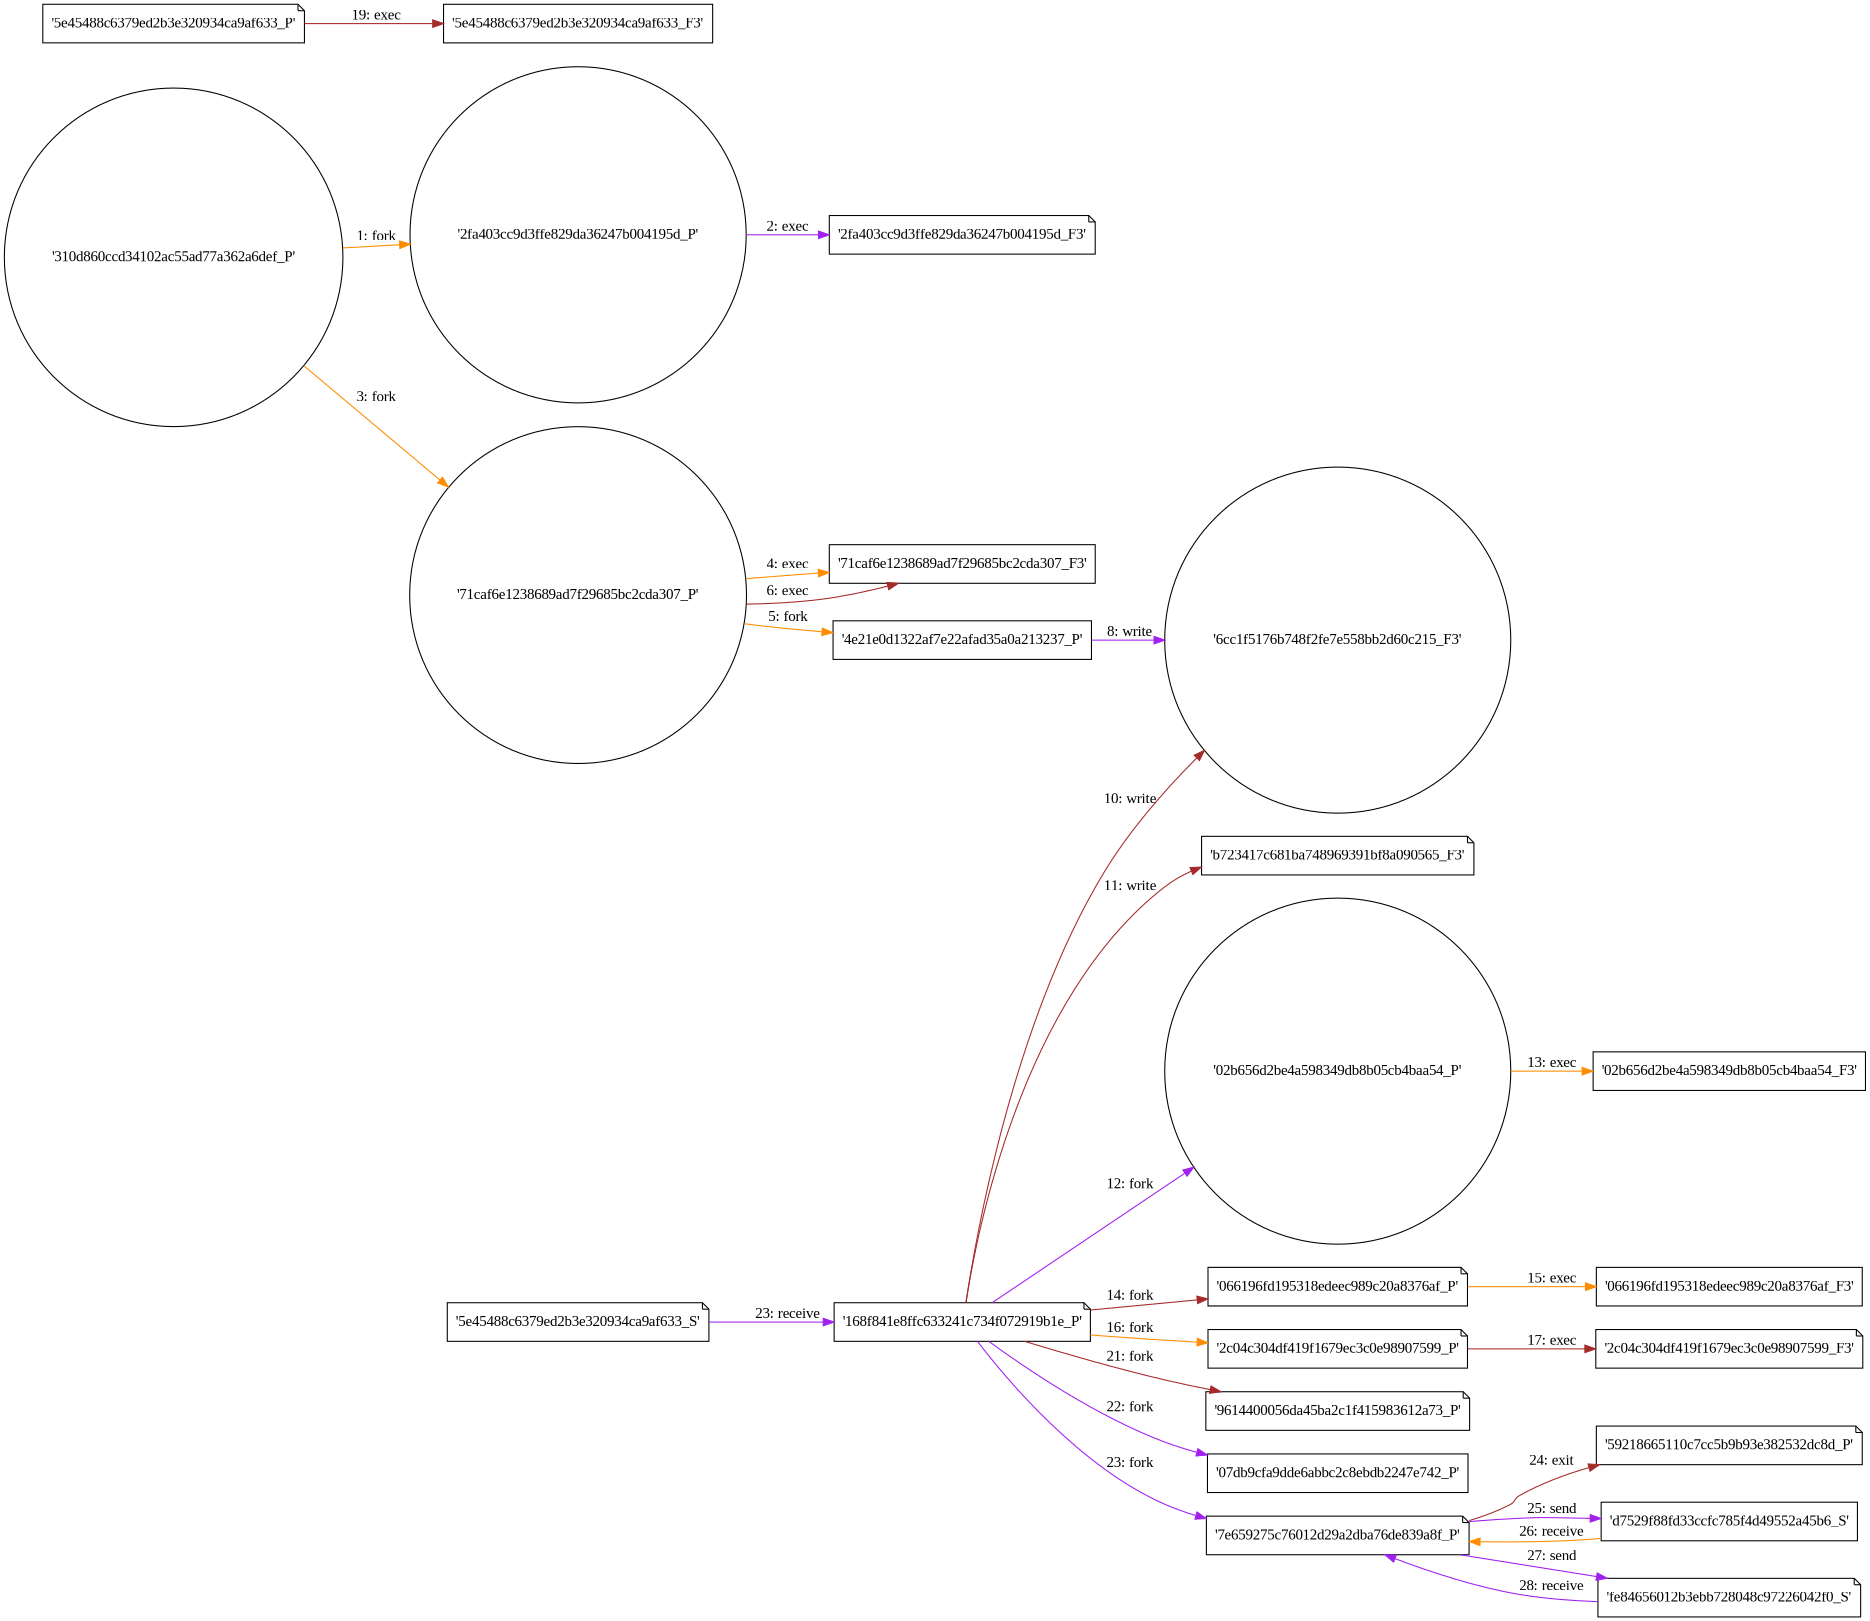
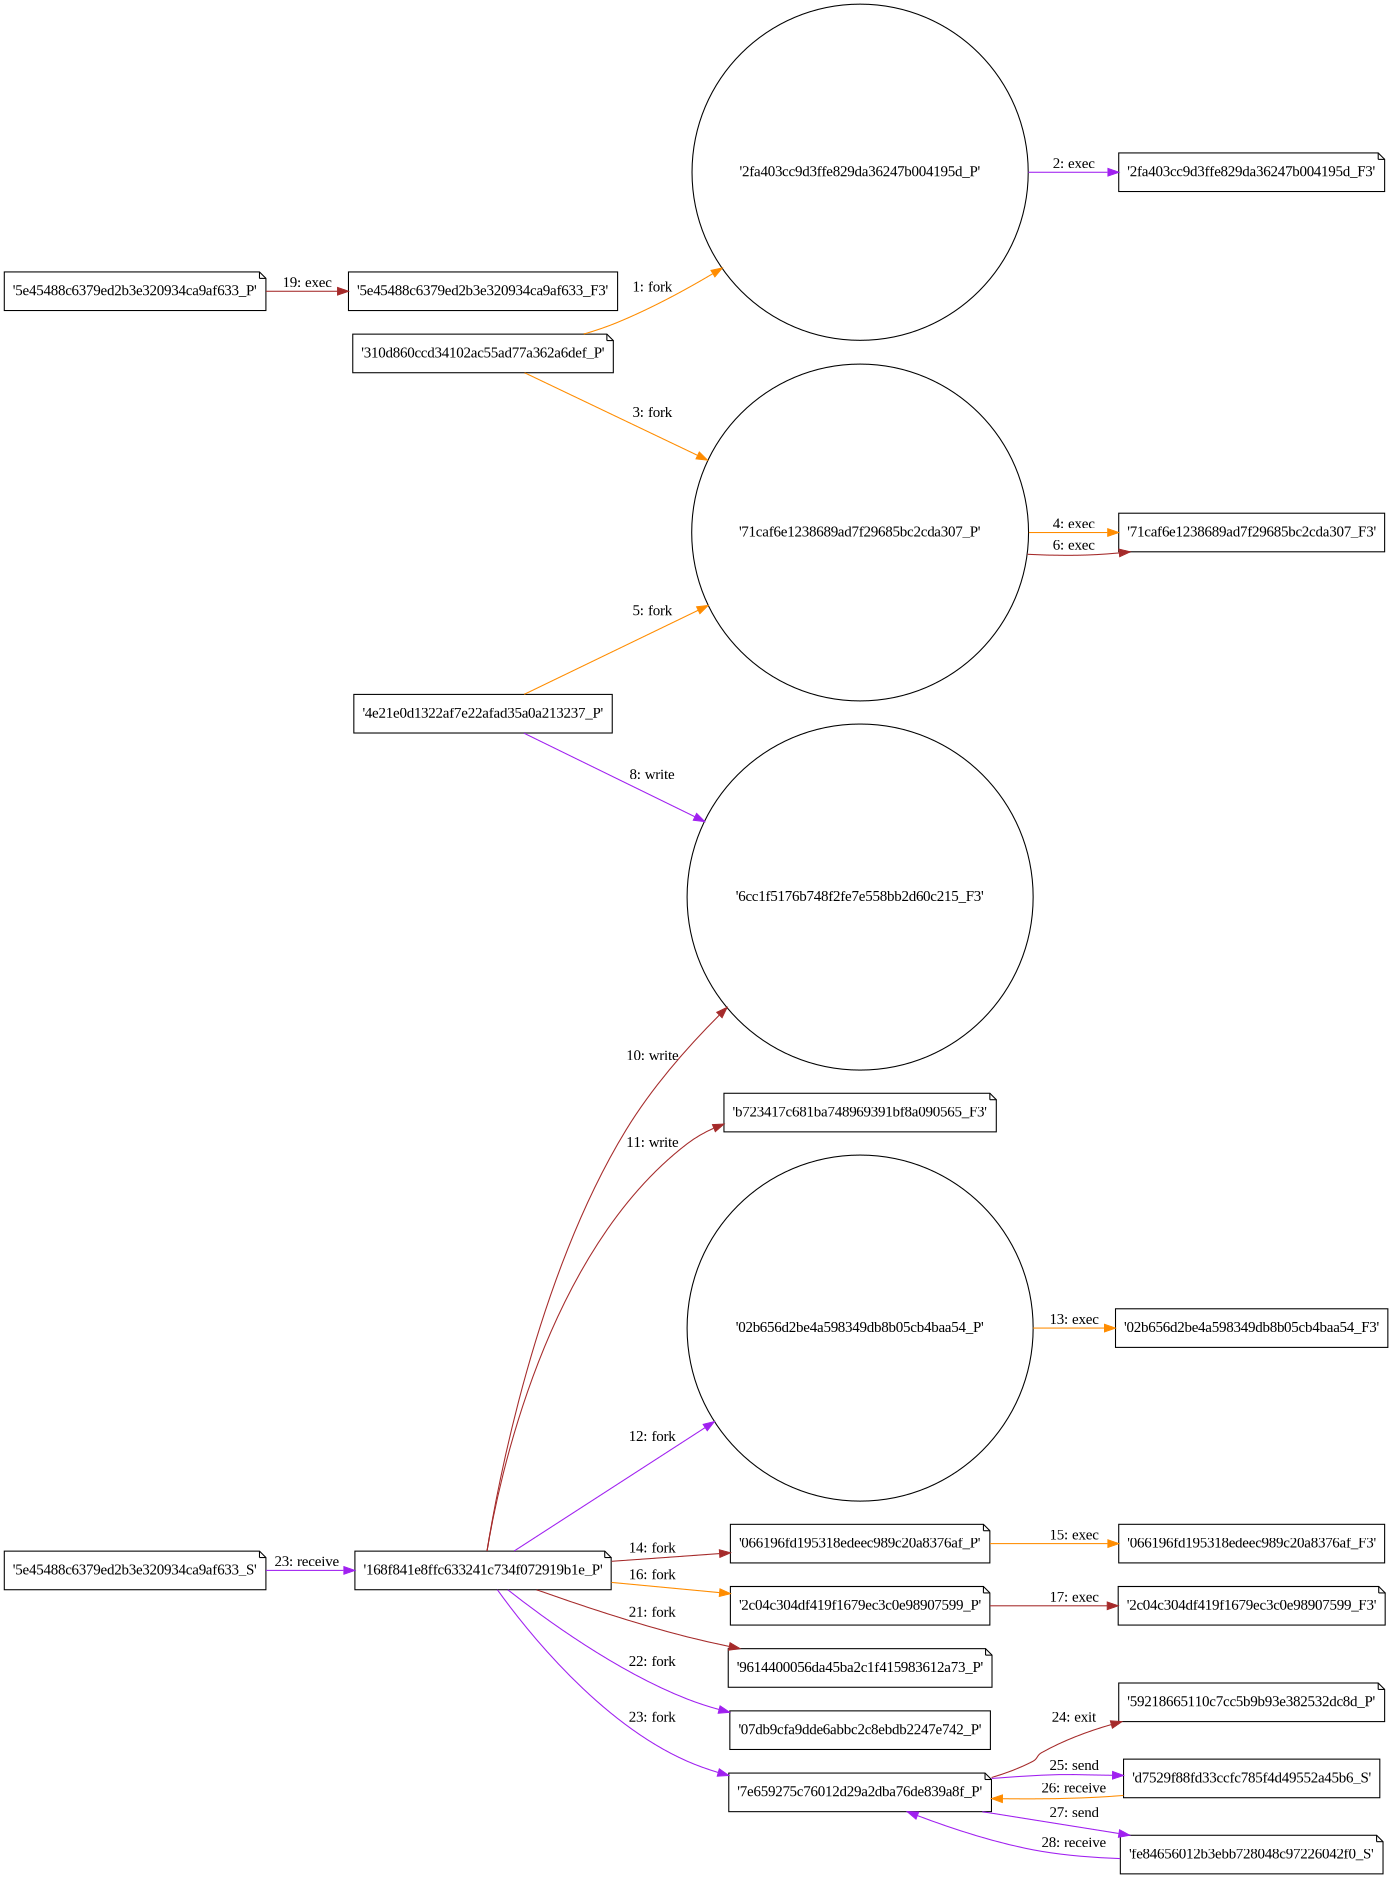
node "'310d860ccd34102ac55ad77a362a6def_P'": shape circle -> note
edge "'71caf6e1238689ad7f29685bc2cda307_P'" -> "'4e21e0d1322af7e22afad35a0a213237_P'": reversed
